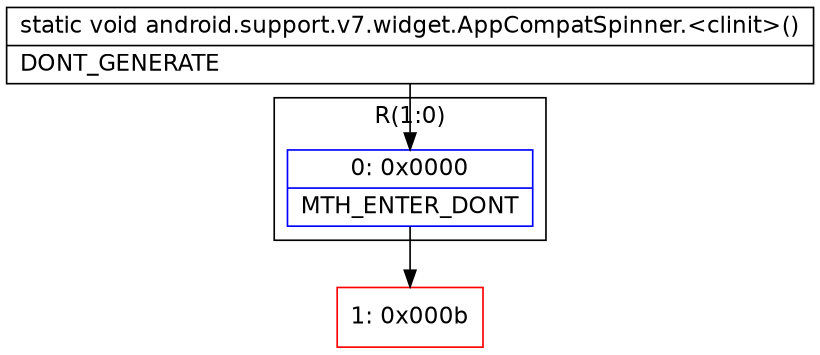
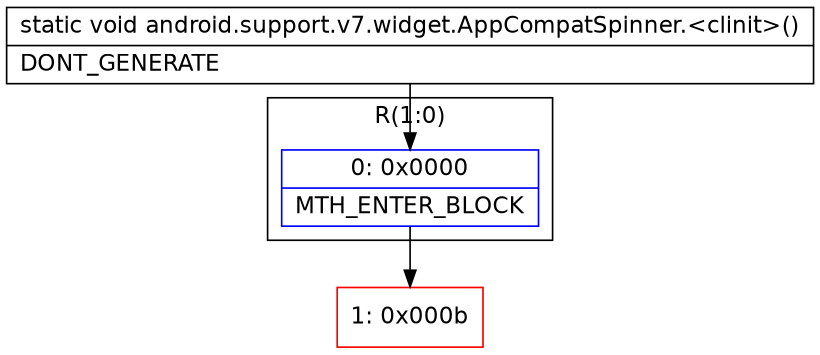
node "0: 0x0000": text "MTH_ENTER_DONT" -> "MTH_ENTER_BLOCK"
